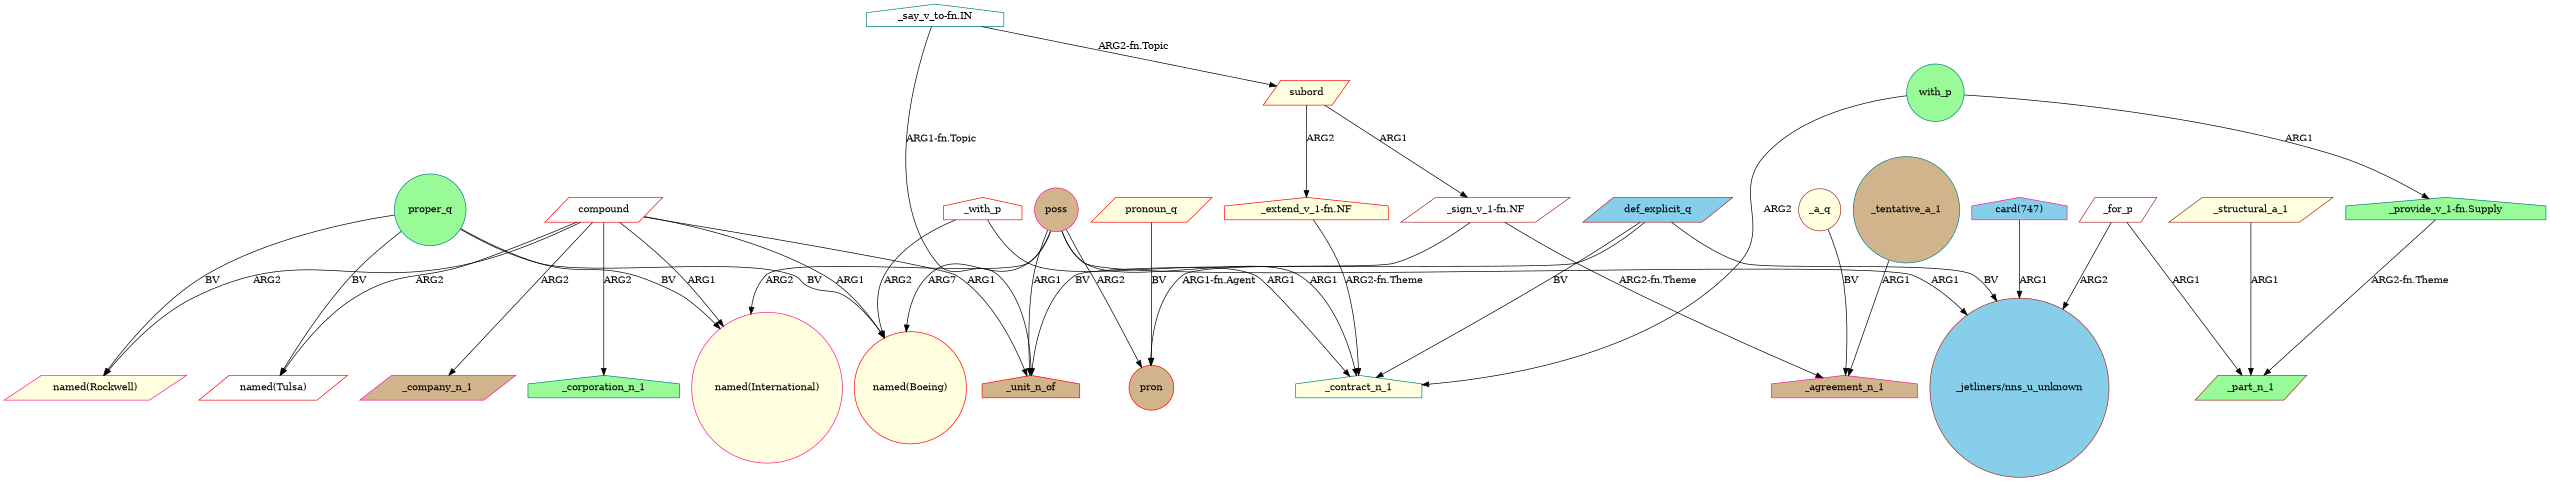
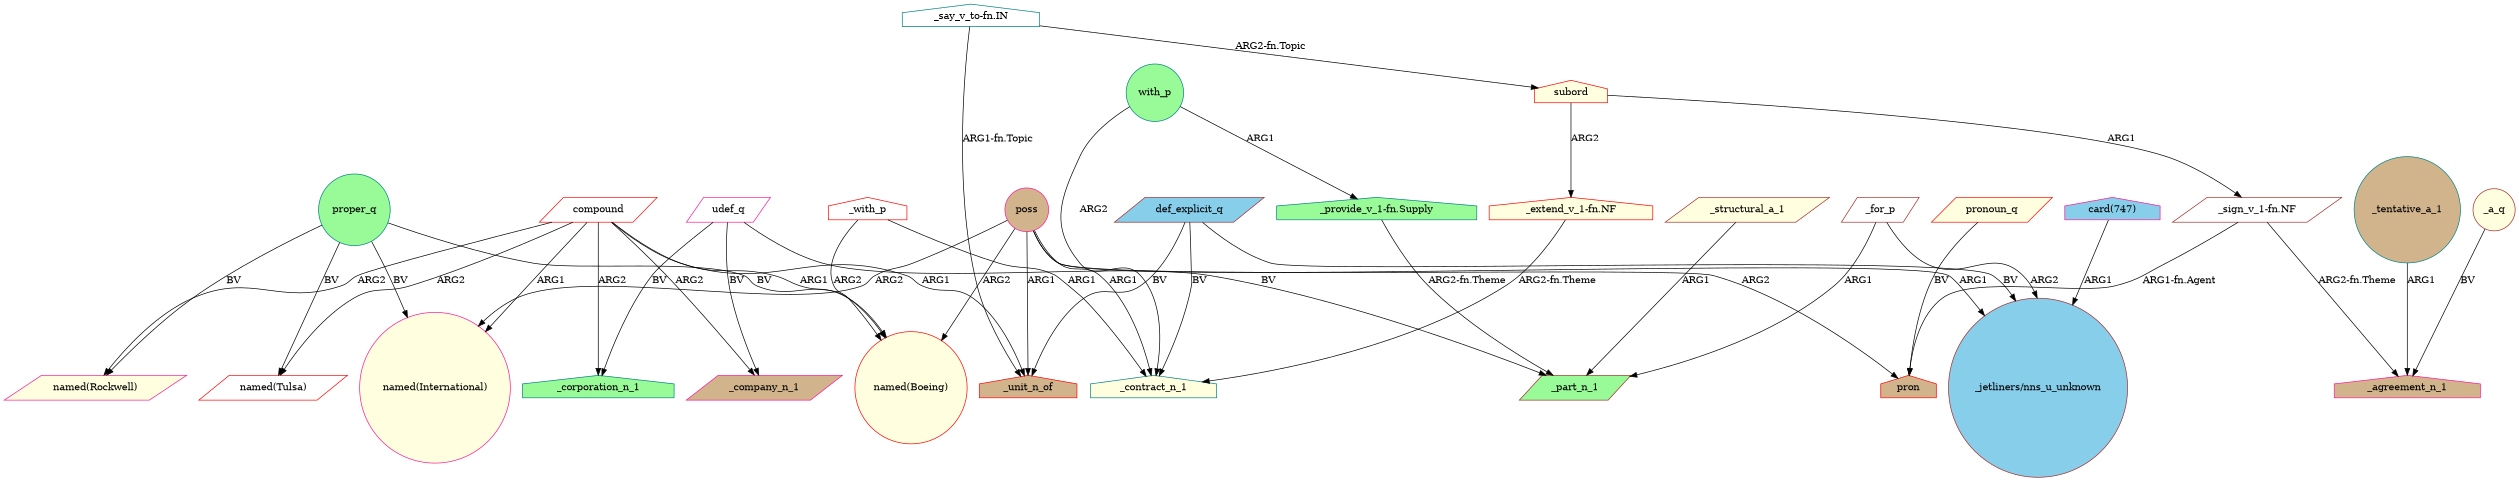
node "subord": shape parallelogram -> house
node "udef_q": added
edge "poss" -> "named(Boeing)": label "ARG7" -> "ARG2"
node "pron": shape circle -> house
